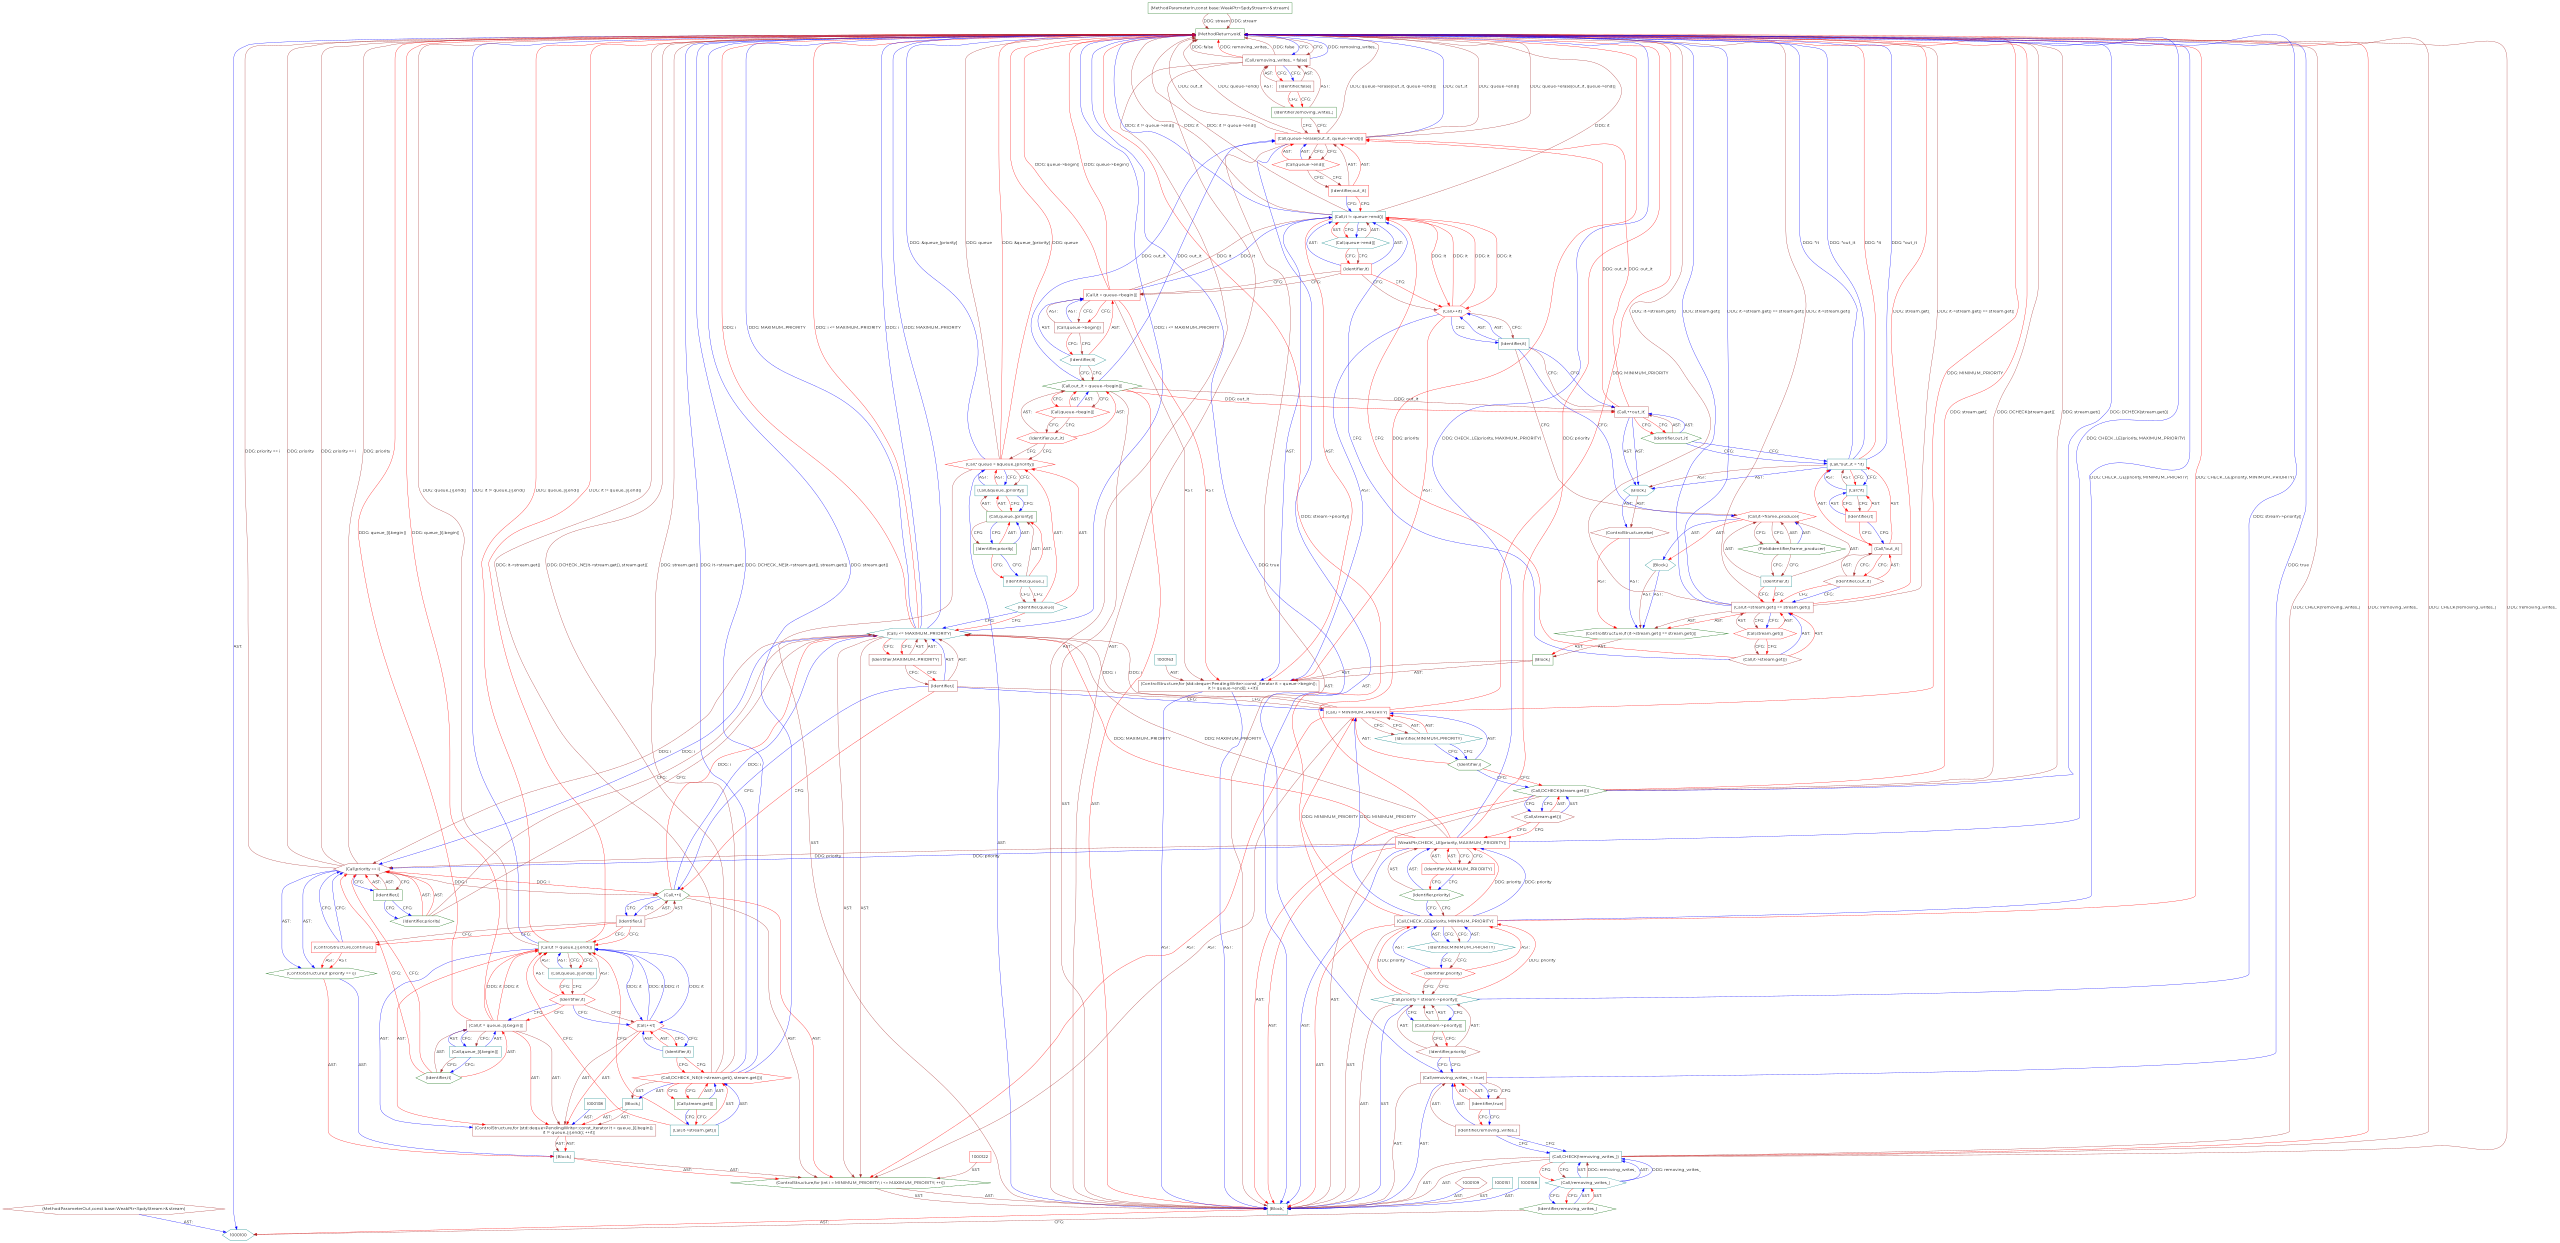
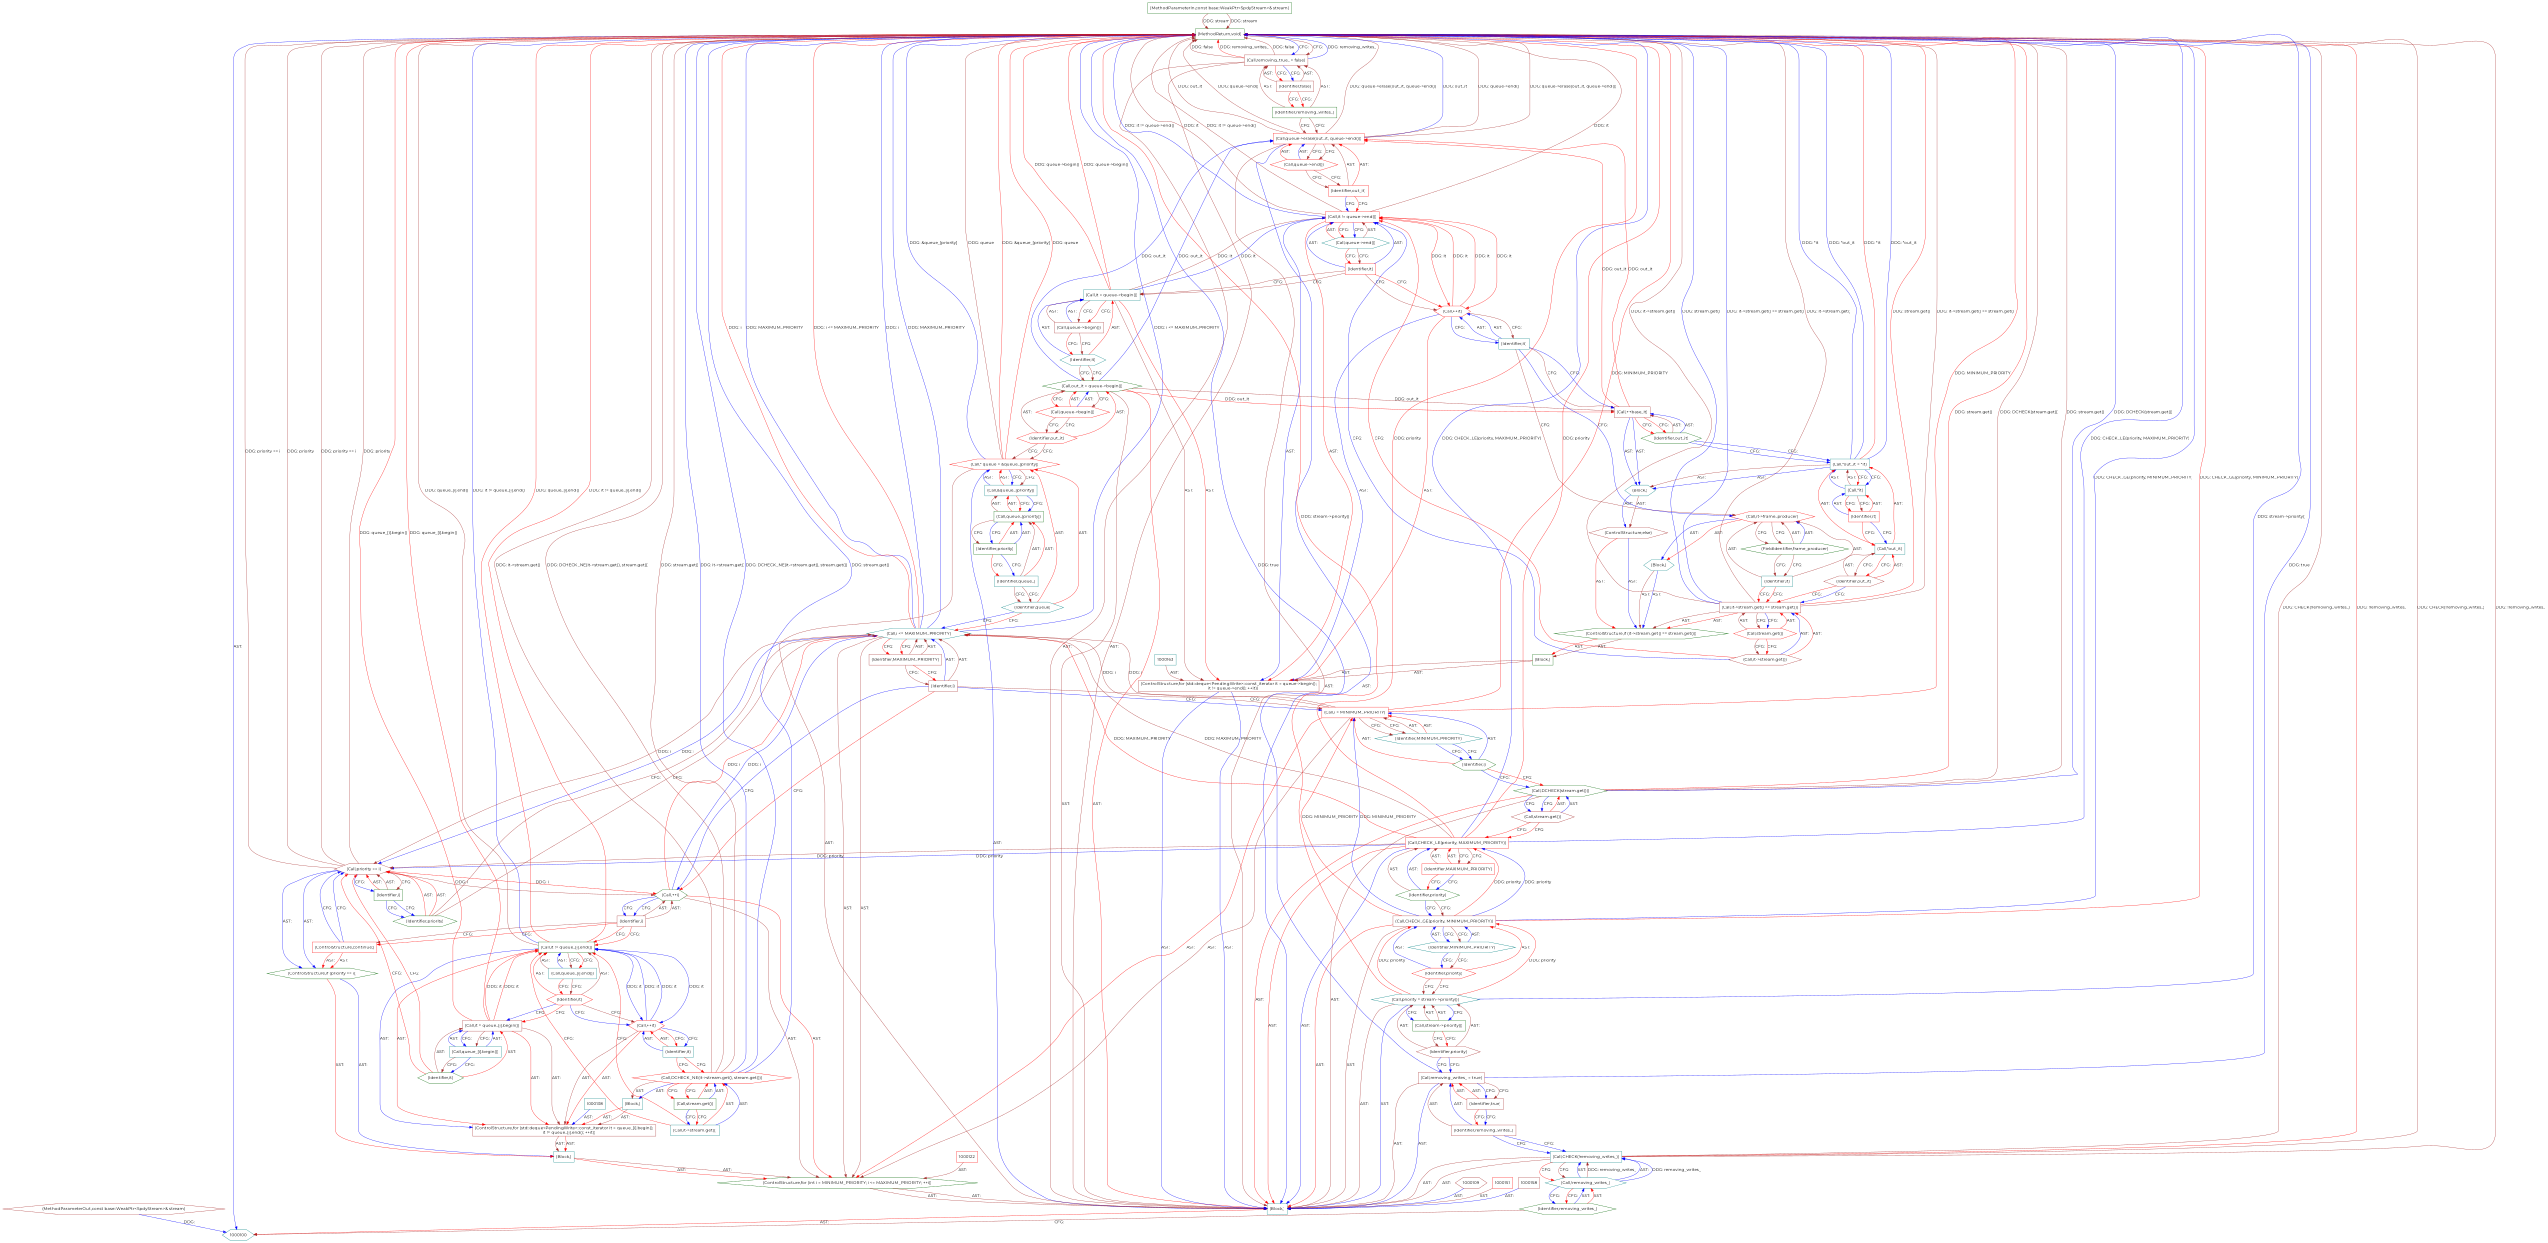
node "(Call,removing_writes_ = false)": label "(Call,removing_writes_ = false)" -> "(Call,removing_true_ = false)"
node "(Call,it != queue->end())": color teal -> red
node "(Call,it = queue->begin())": color red -> teal
node "(Call,++out_it)": label "(Call,++out_it)" -> "(Call,++base_it)"
node "(Call,*out_it)": color brown -> teal
node "(WeakPtr,CHECK_LE(priority, MAXIMUM_PRIORITY))": label "(WeakPtr,CHECK_LE(priority, MAXIMUM_PRIORITY))" -> "(Call,CHECK_LE(priority, MAXIMUM_PRIORITY))"
node "1000151": color teal -> red
node "1000158": color teal -> brown
edge "(MethodParameterOut,const base::WeakPtr<SpdyStream>& stream)" -> "1000100": label "AST: " -> "DDG: "
